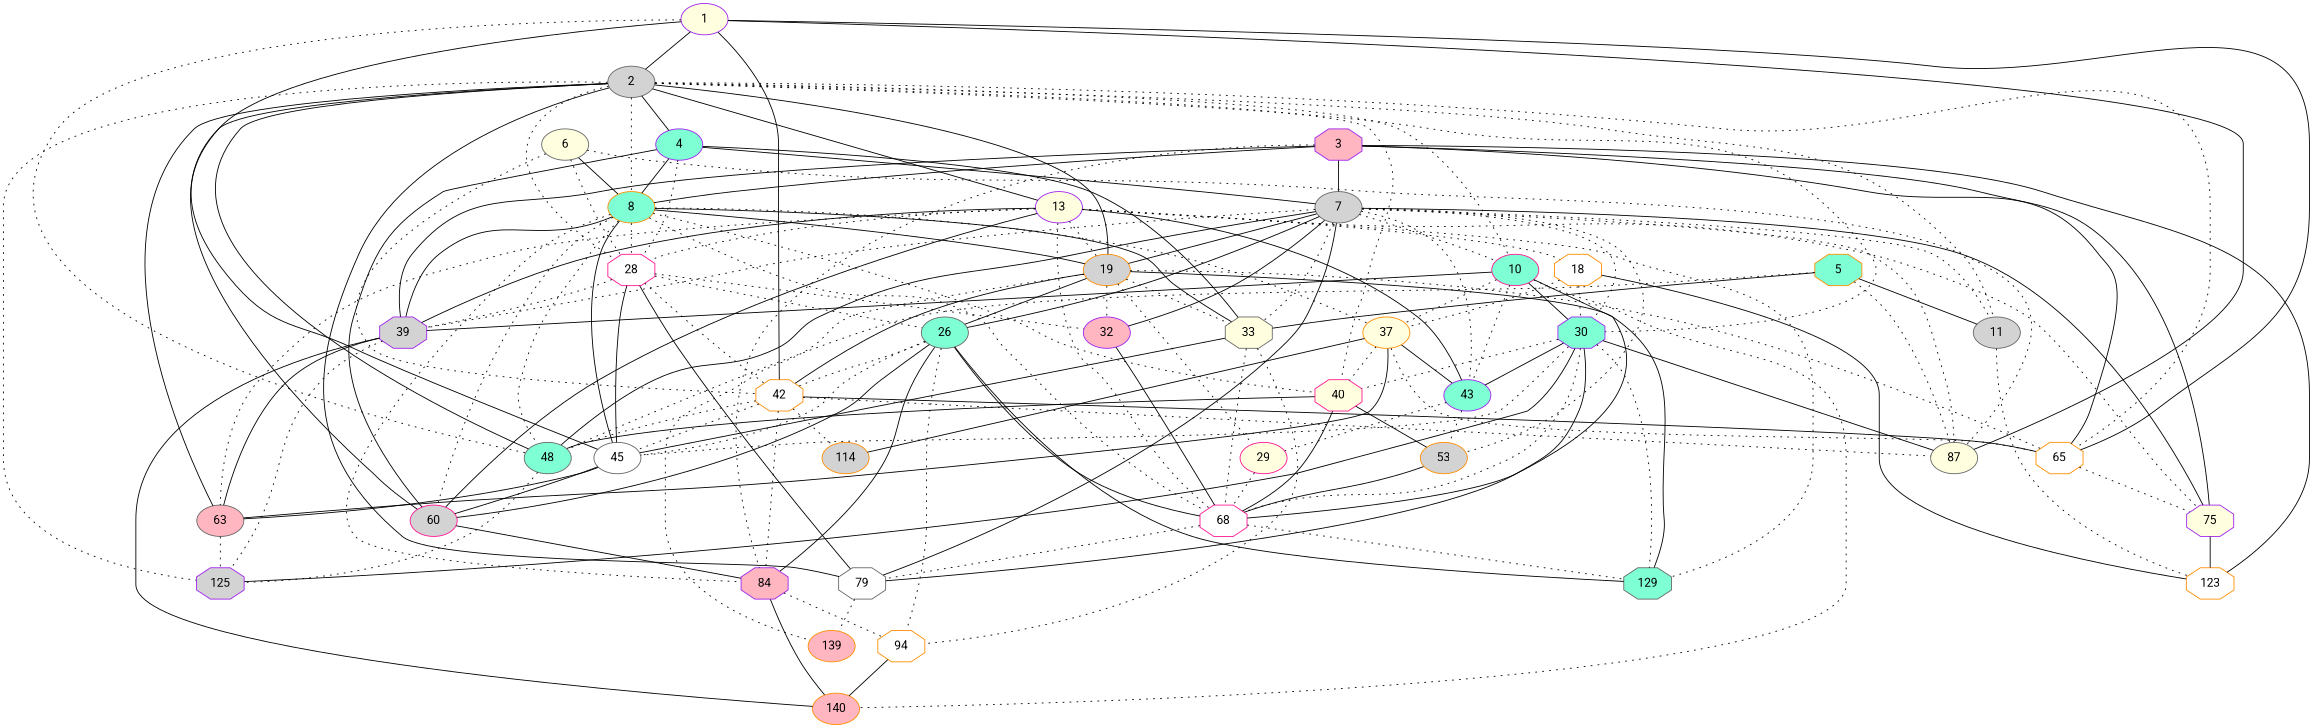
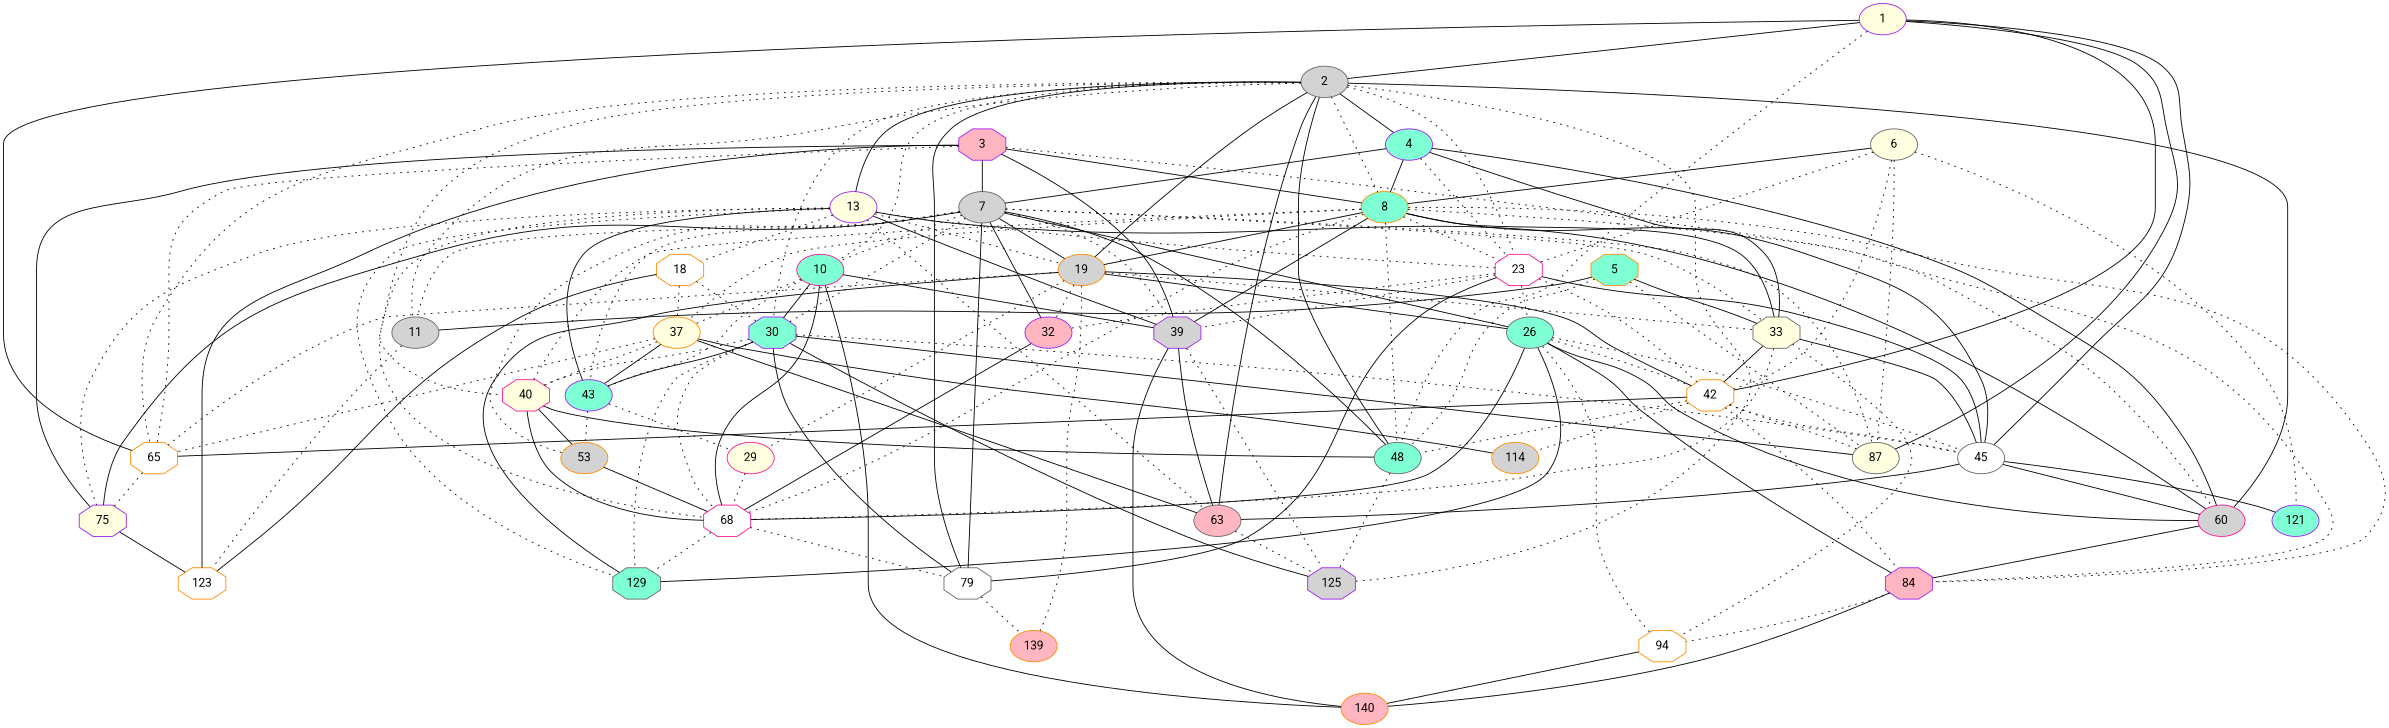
edge "3" -- "65": style solid -> dotted
node "28": label "28" -> "23"
edge "33" -- "42": added
node "121": added
edge "10" -- "140": style dotted -> solid
